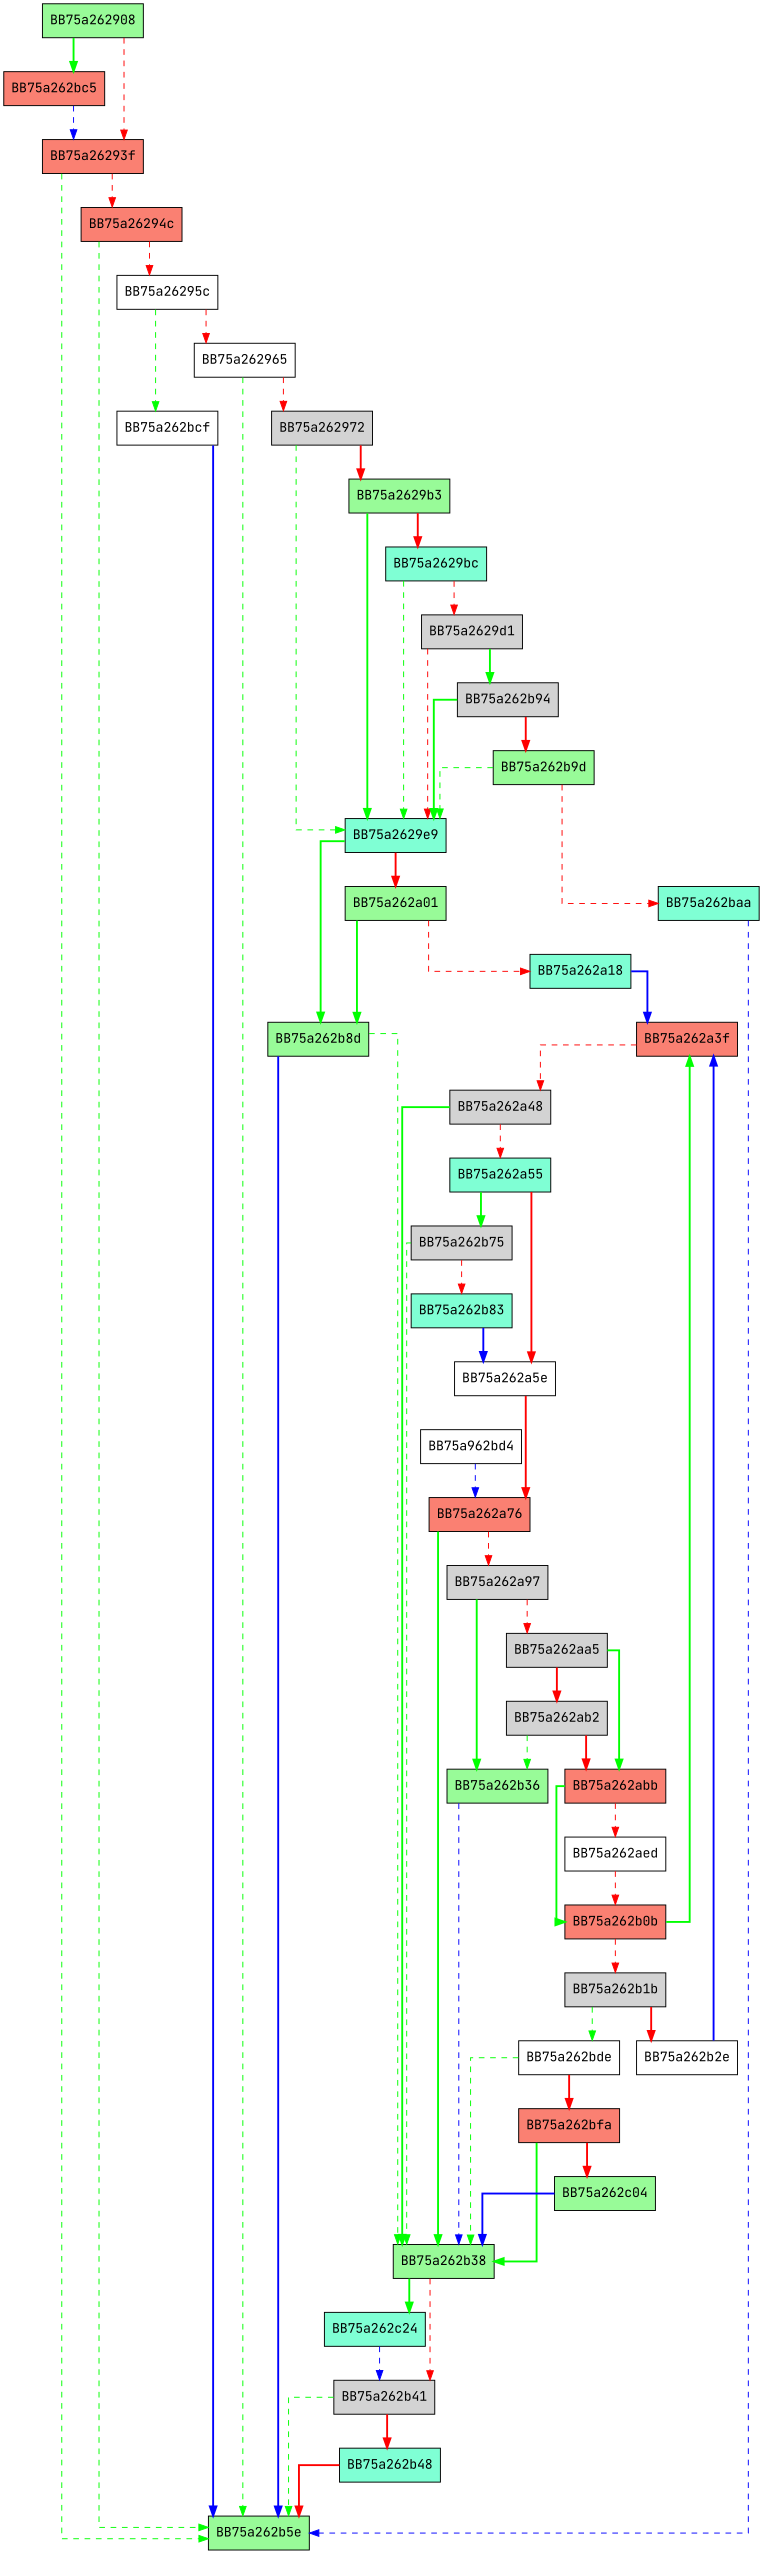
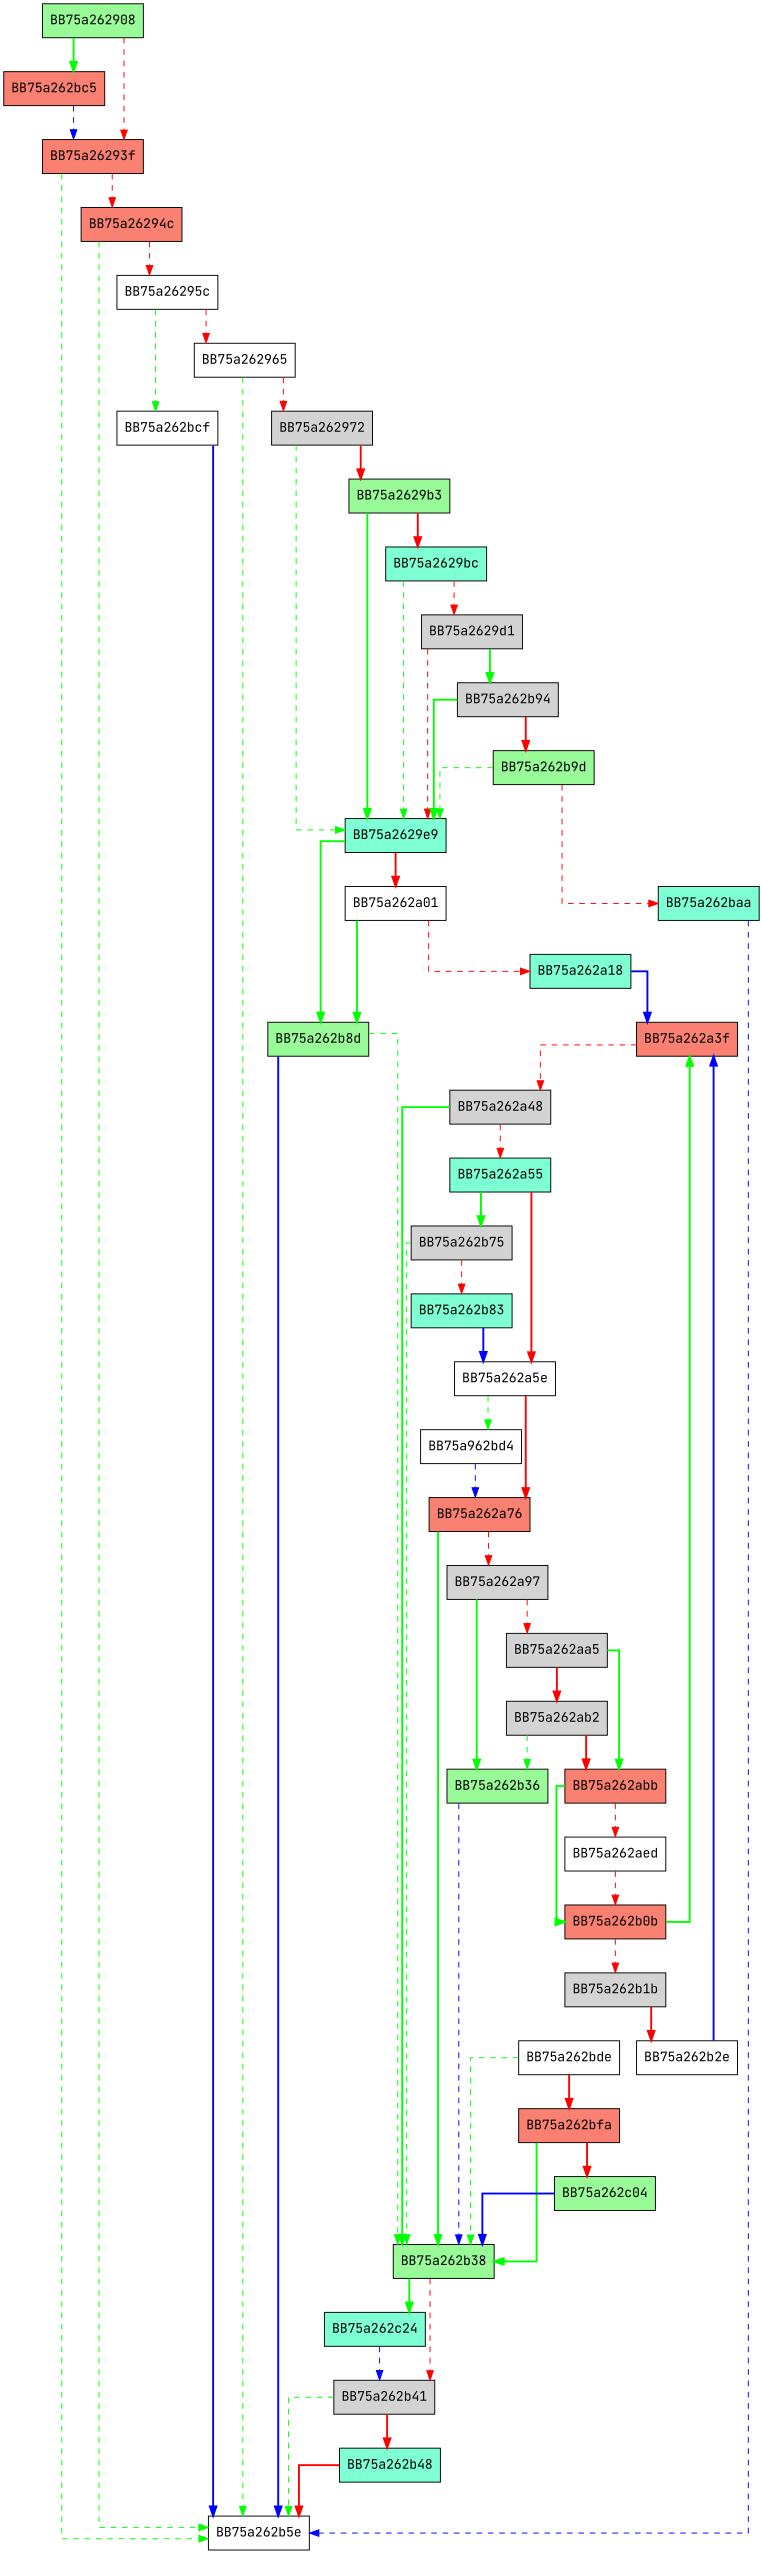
node "BB75a262a01": fillcolor palegreen -> white
edge "BB75a262a5e" -> "BB75a962bd4": added
edge "BB75a262b1b" -> "BB75a262bde": removed
node "BB75a262b5e": fillcolor palegreen -> white
